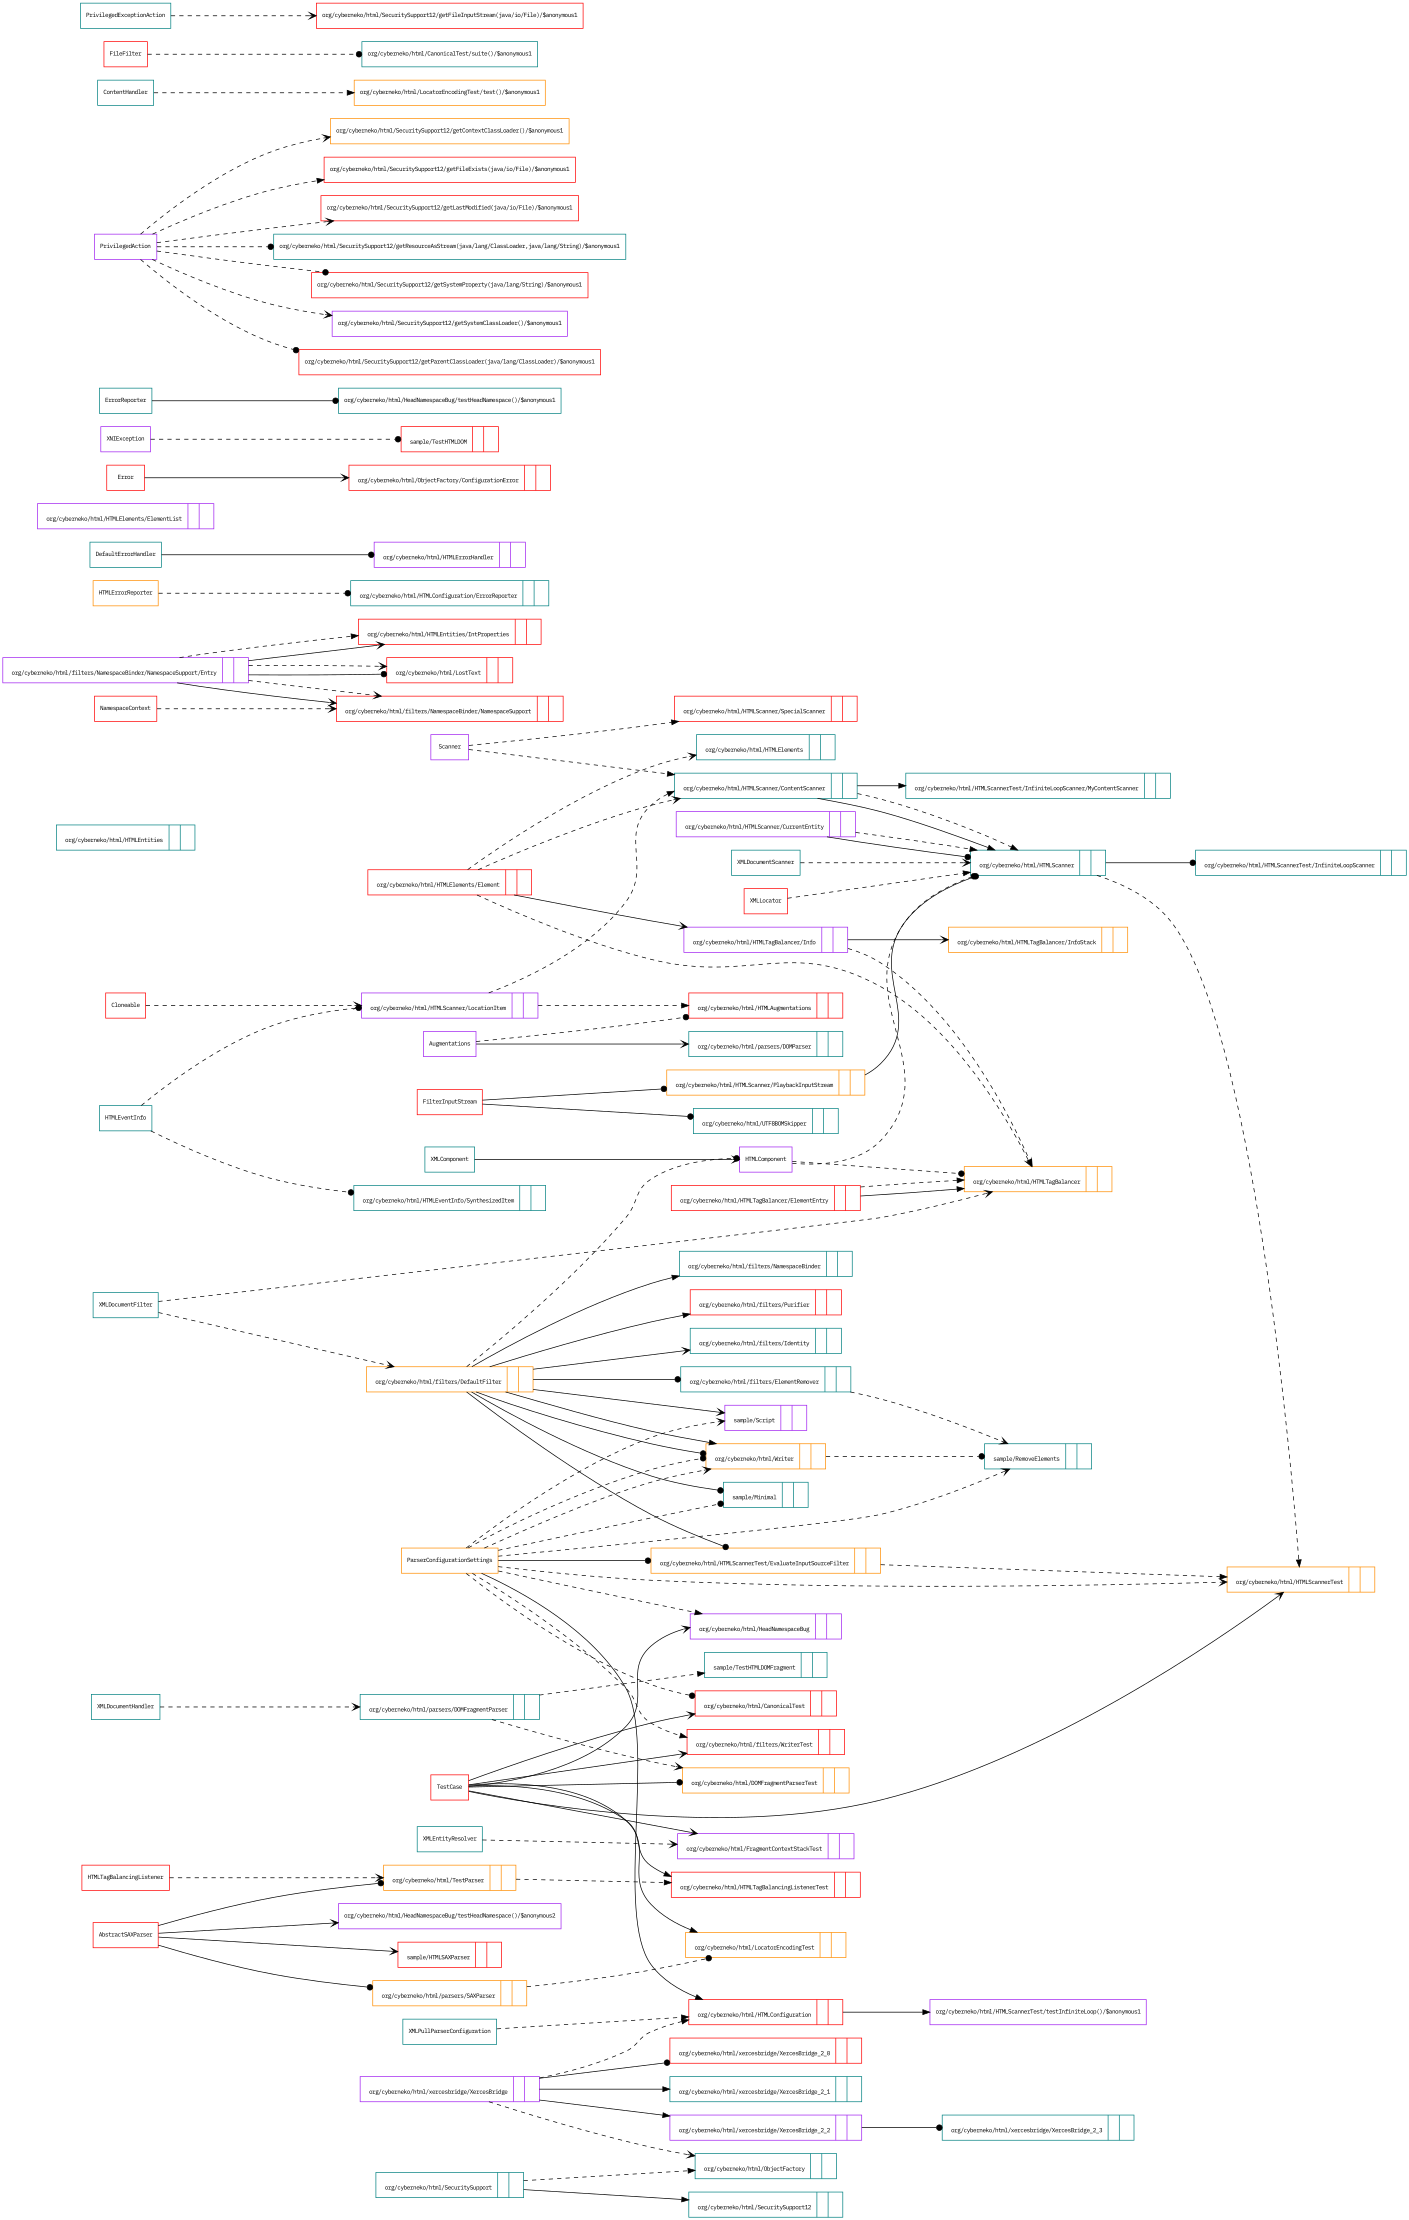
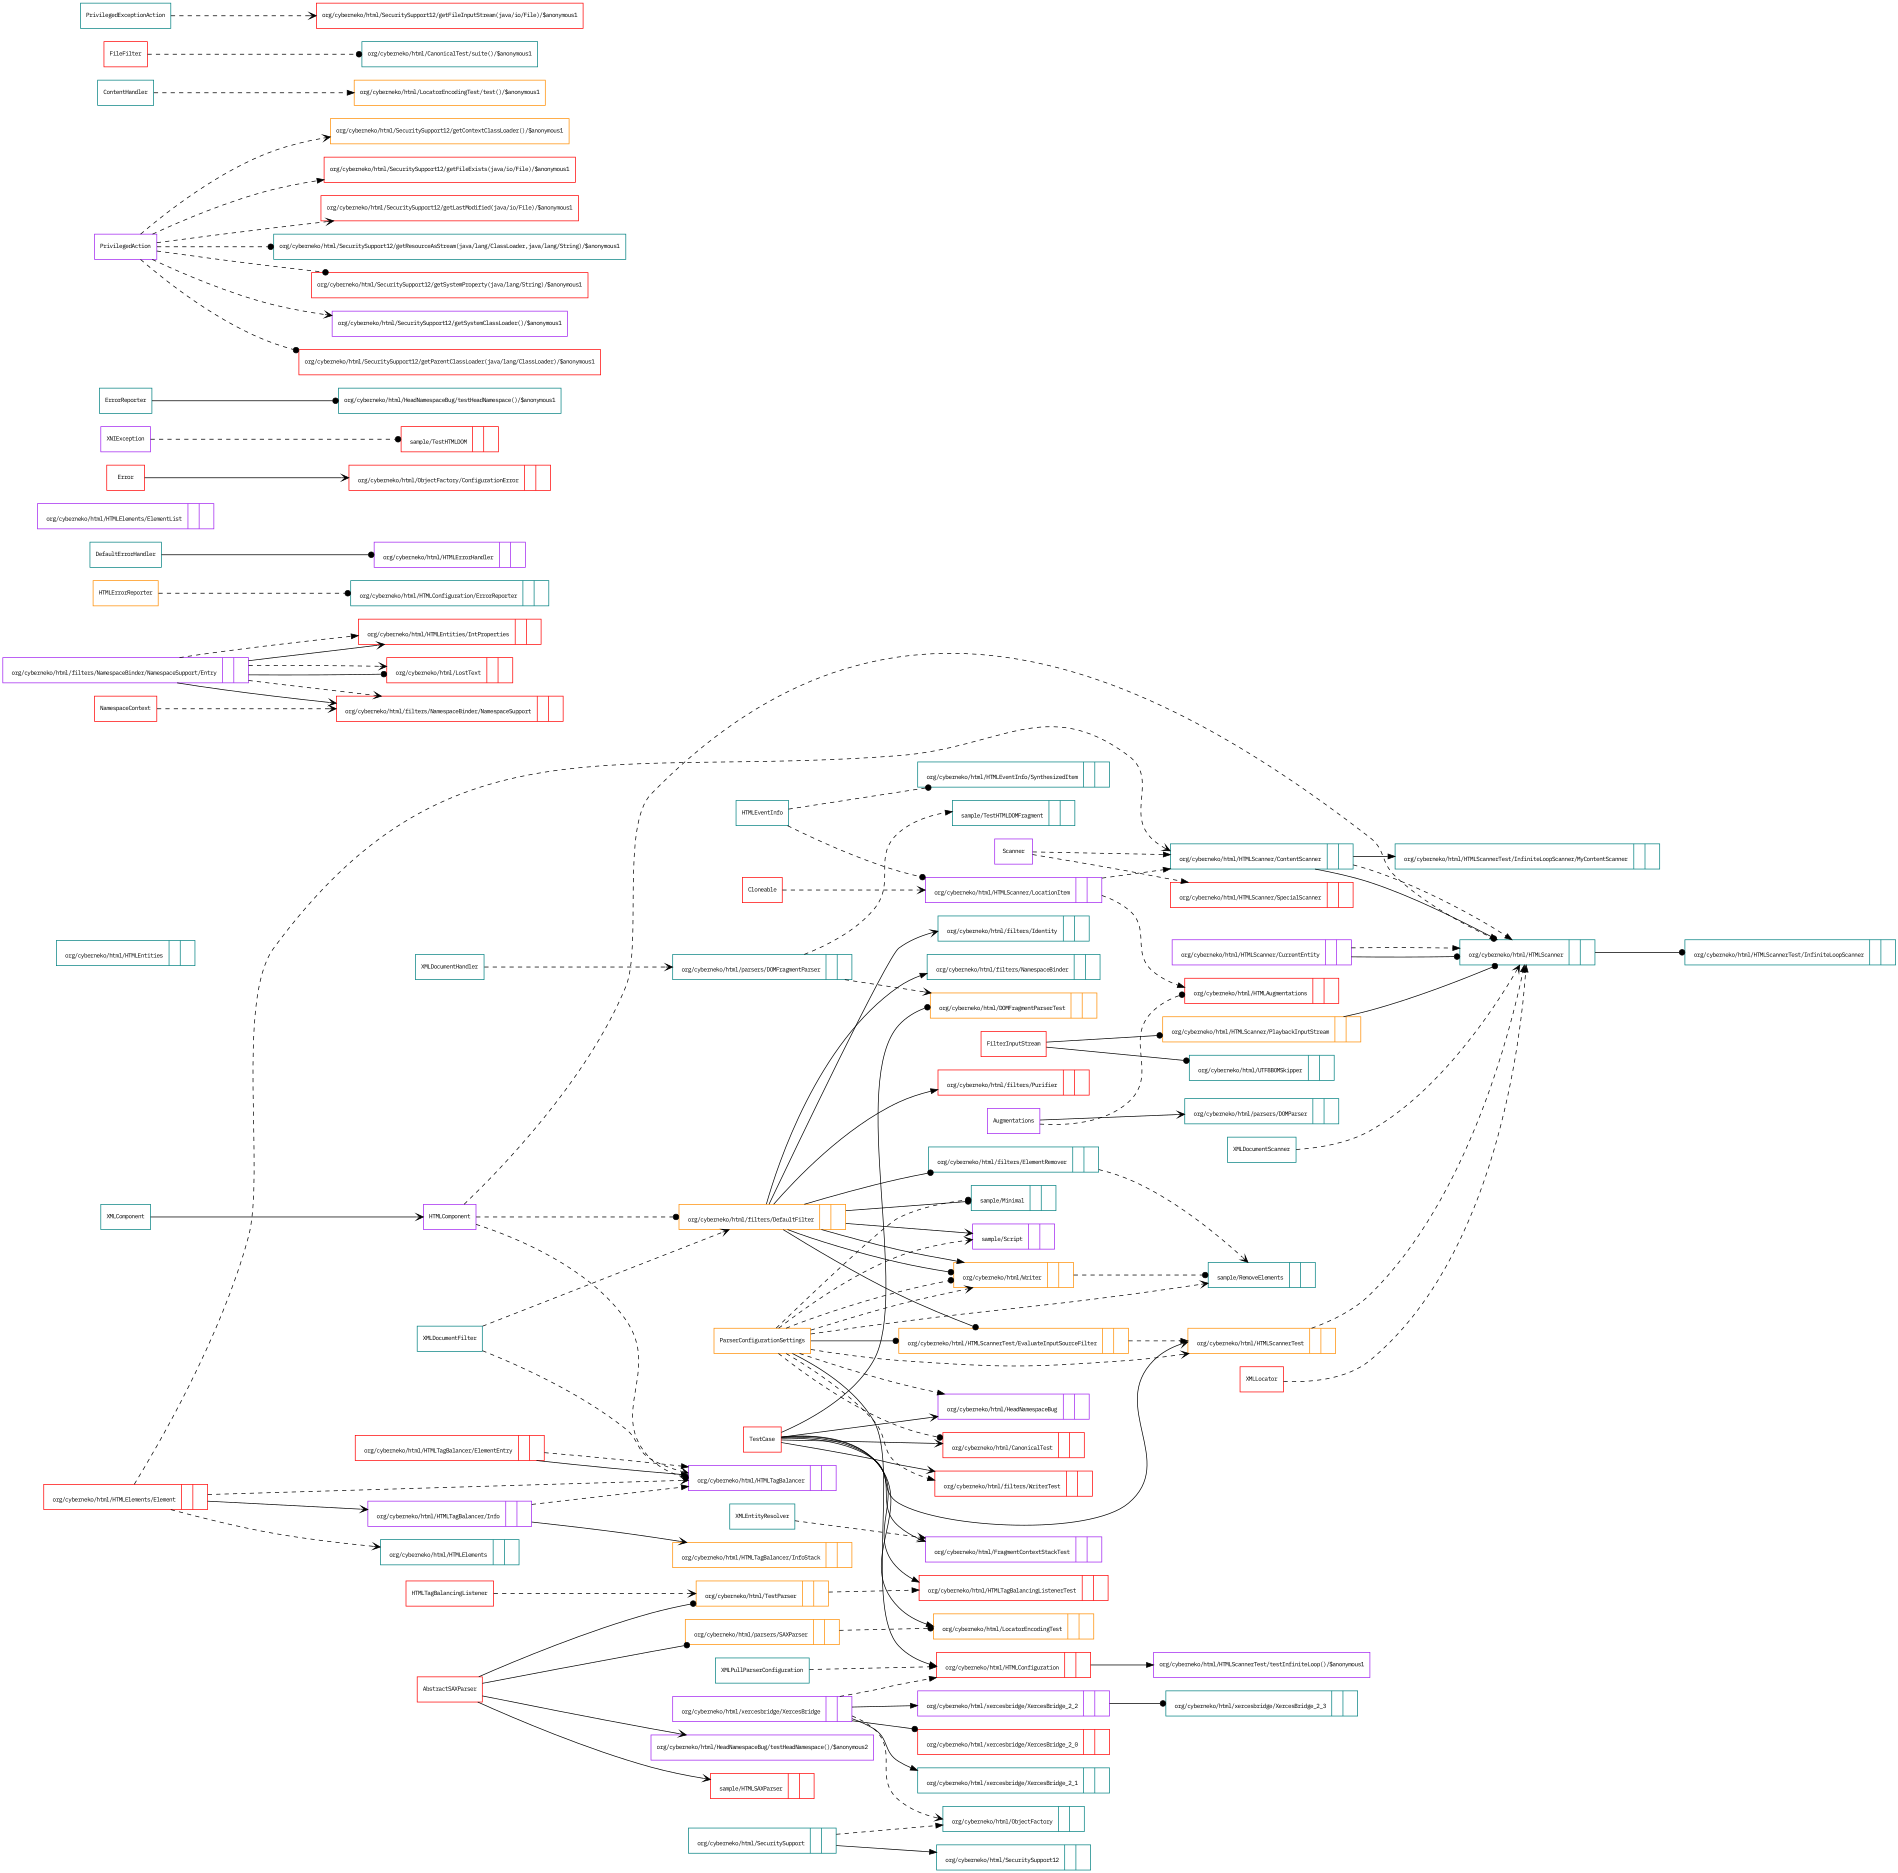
node "org/cyberneko/html/HTMLTagBalancer": color darkorange -> purple
edge "org/cyberneko/html/HTMLScanner" -> "org/cyberneko/html/HTMLScannerTest": reversed
edge "org/cyberneko/html/filters/DefaultFilter" -> "HTMLComponent": reversed
